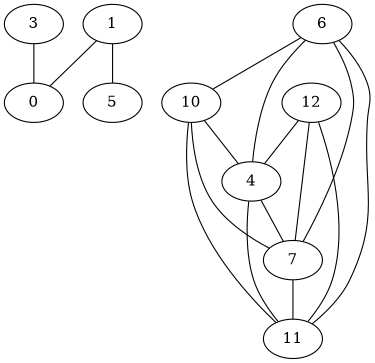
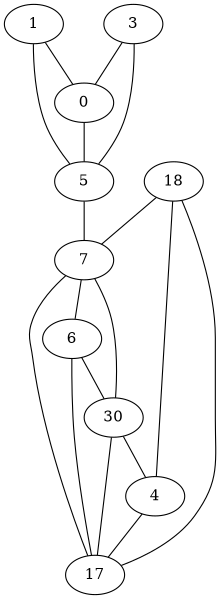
edge "6" -- "4": removed
node "10": label "10" -> "30"
node "12": label "12" -> "18"
edge "3" -- "5": added
edge "0" -- "5": added
edge "4" -- "7": now "5" -- "7"
node "11": label "11" -> "17"
